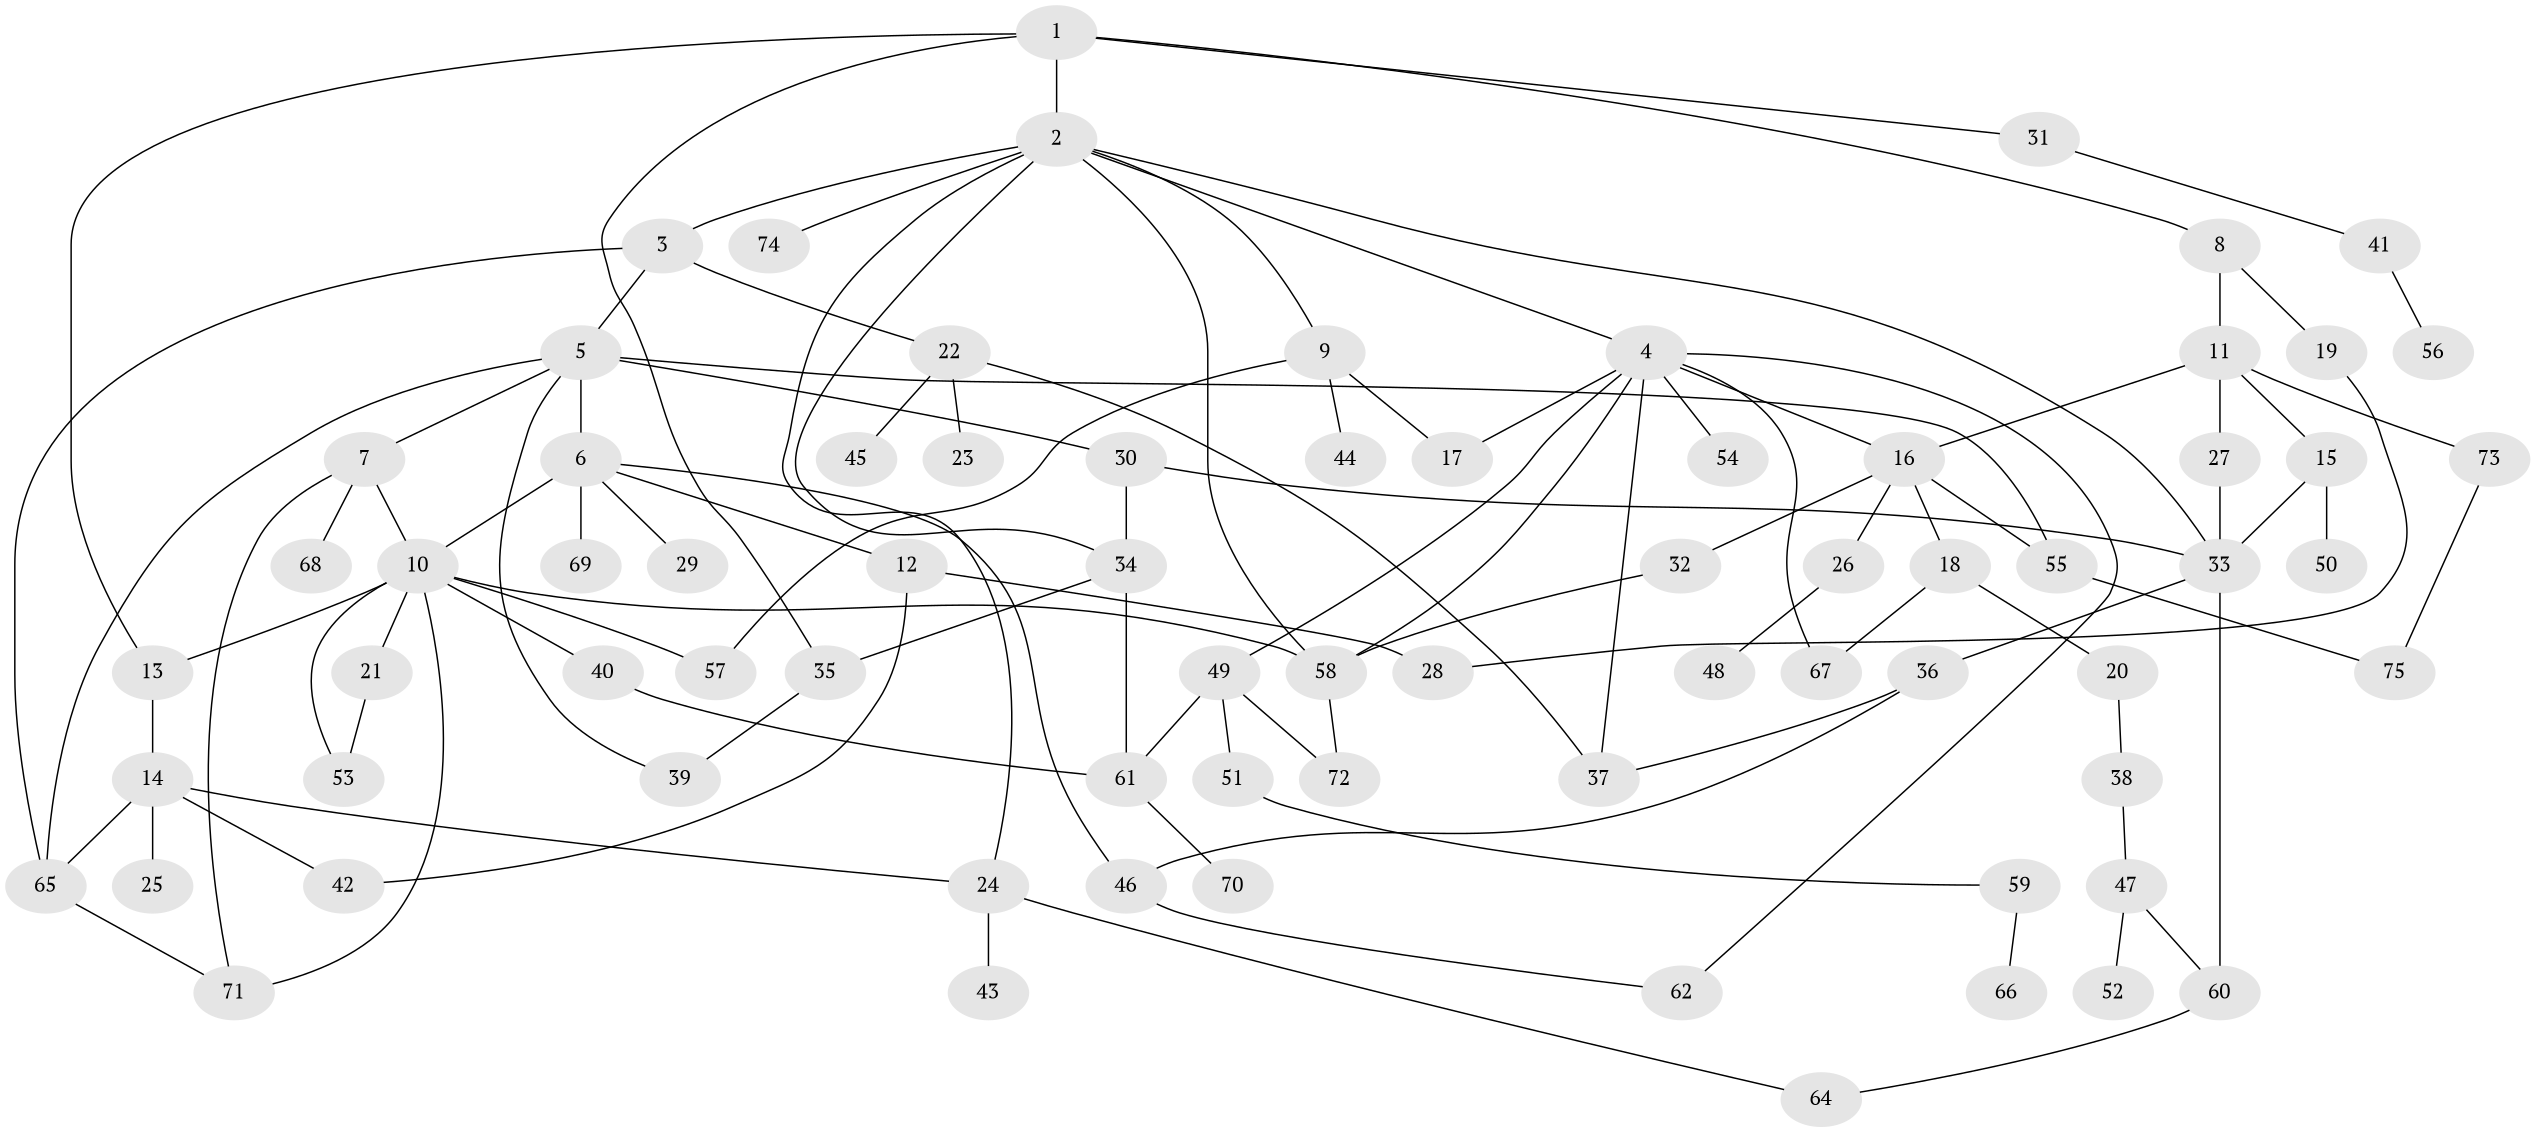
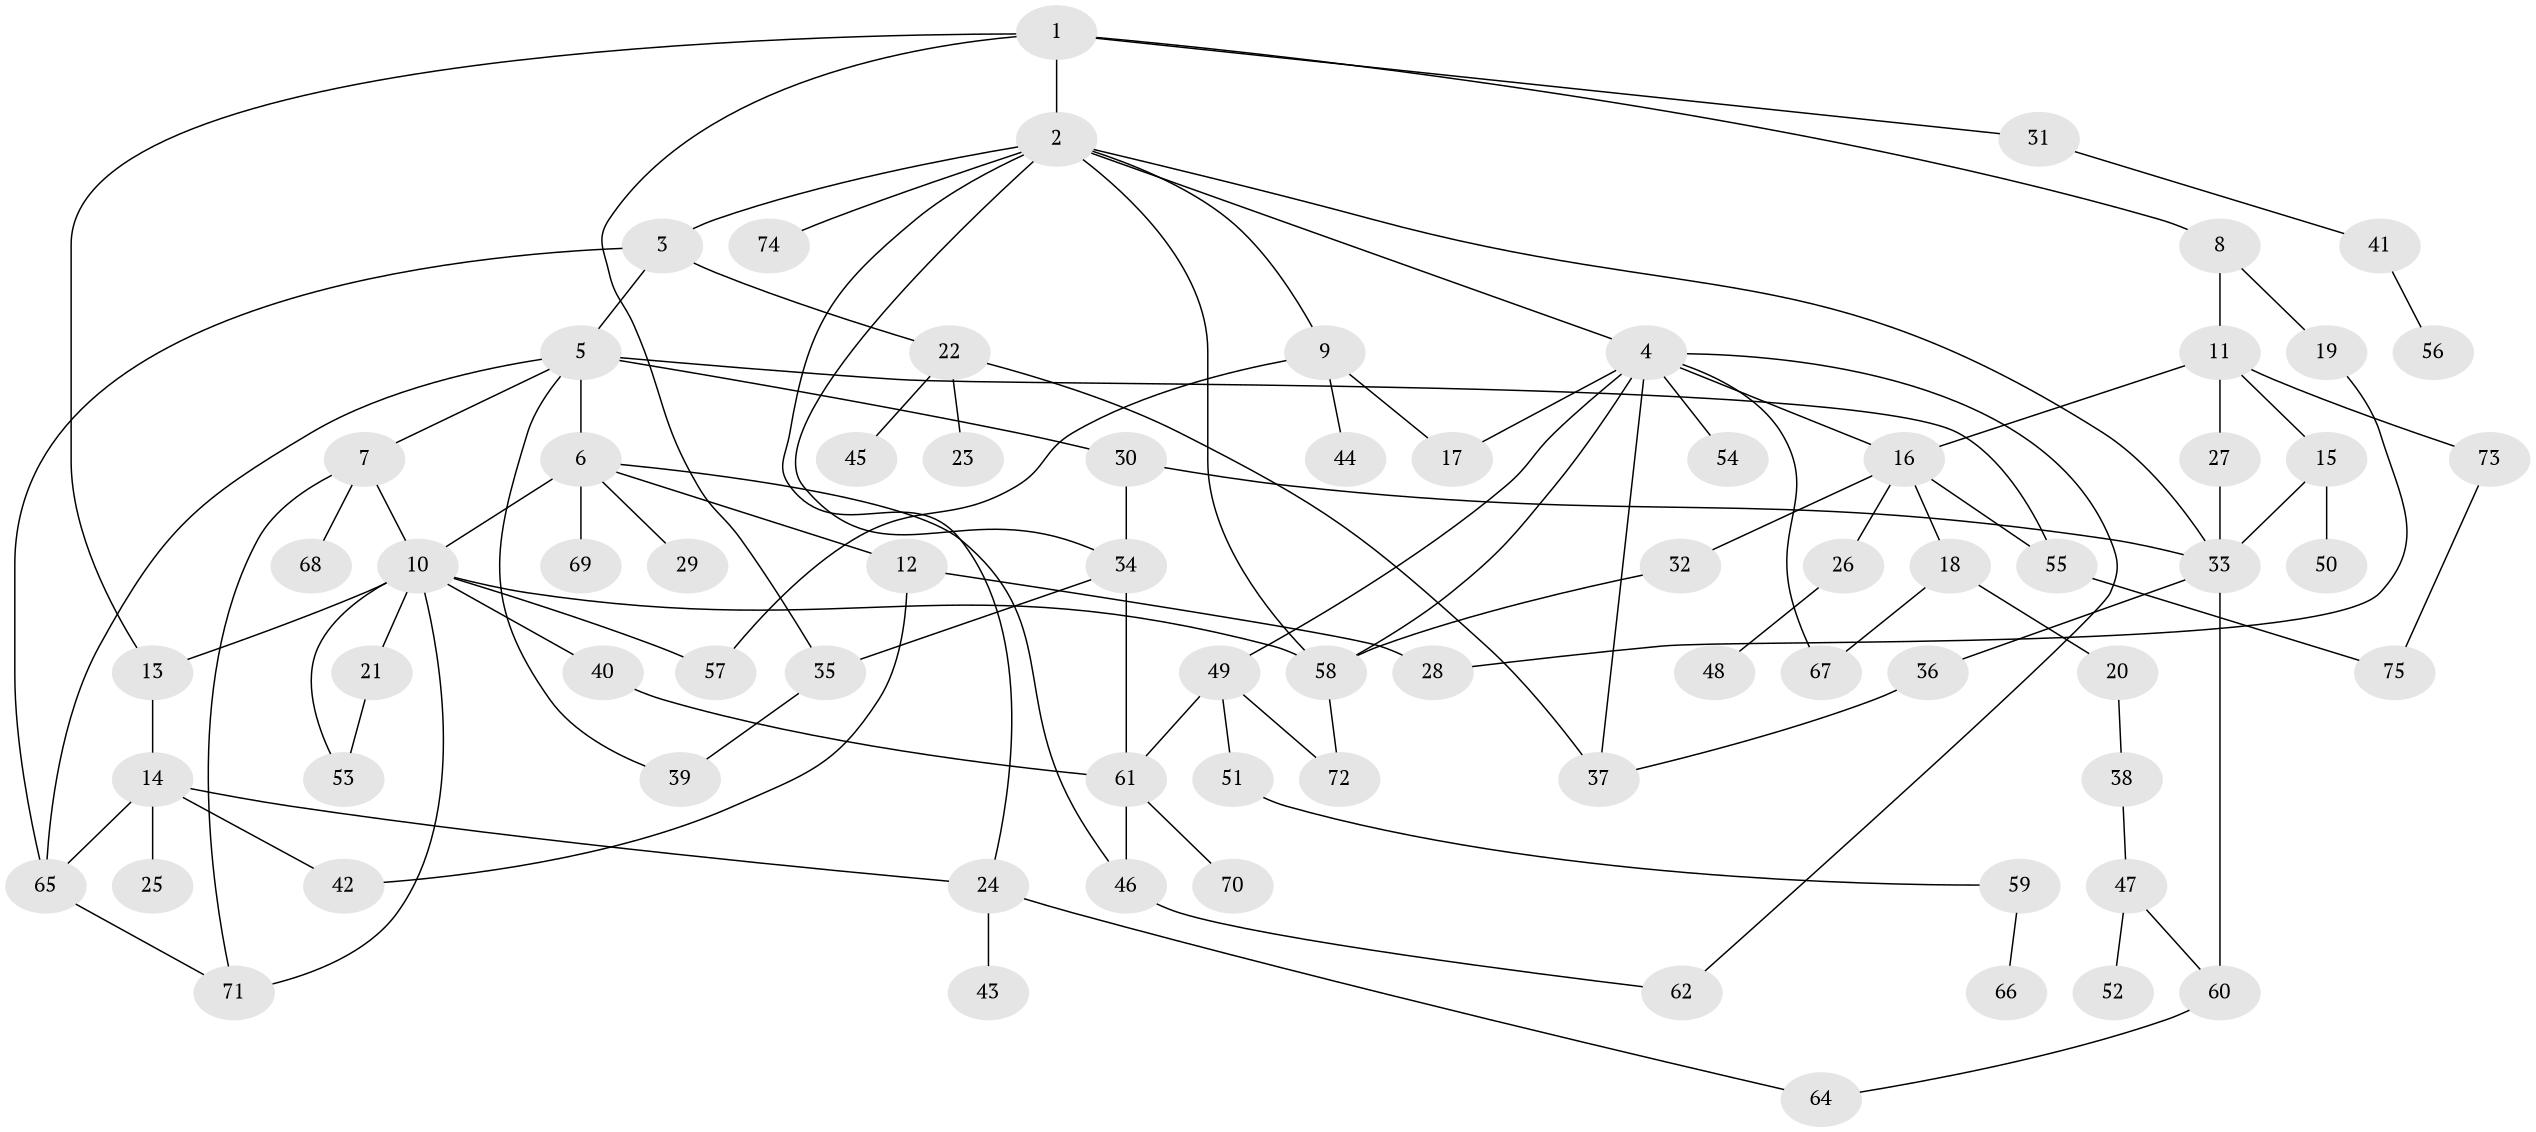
edge "36" -- "46": now "61" -- "46"
